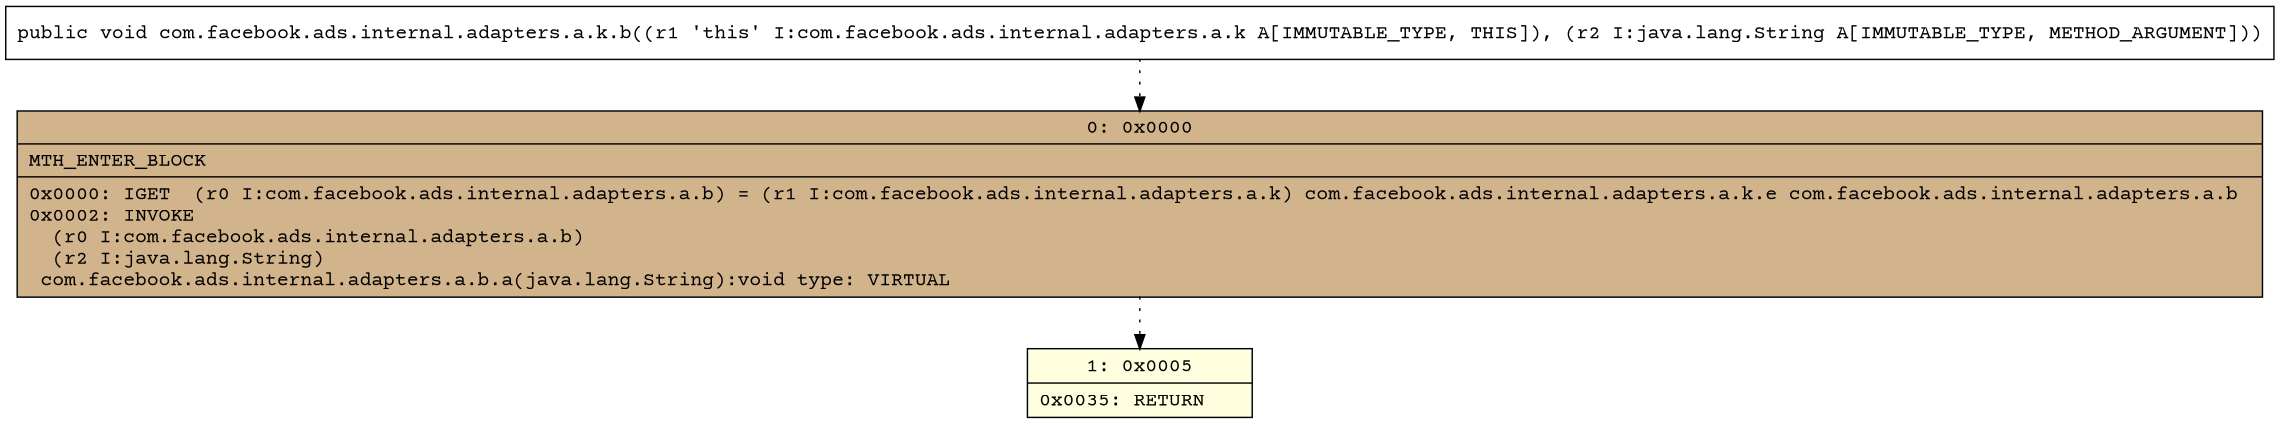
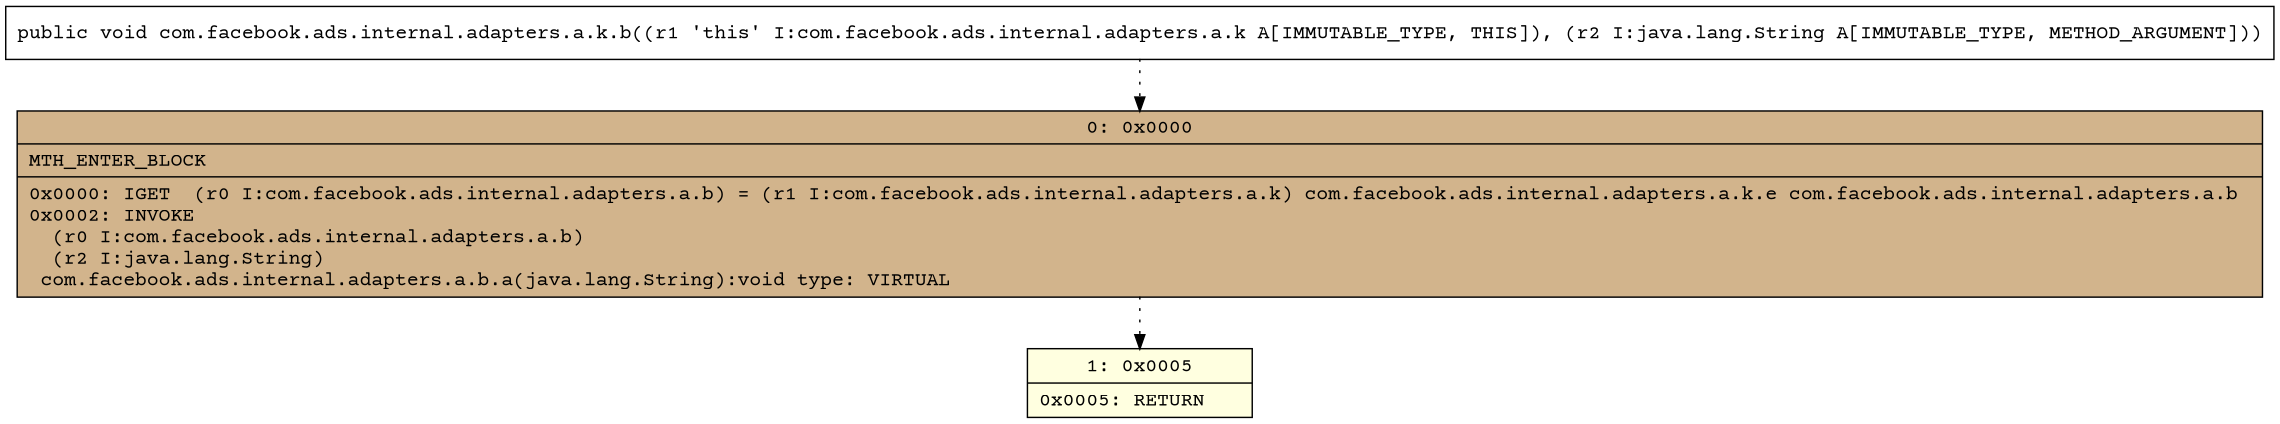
node "1: 0x0005": text "0x0035: RETURN" -> "0x0005: RETURN"
